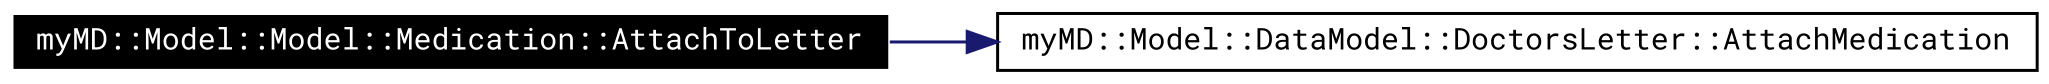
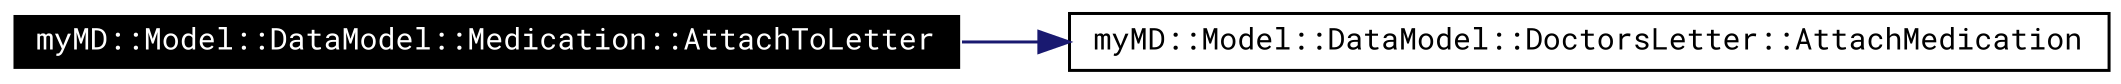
node "myMD::Model::Model::Medication::AttachToLetter": label "myMD::Model::Model::Medication::AttachToLetter" -> "myMD::Model::DataModel::Medication::AttachToLetter"
